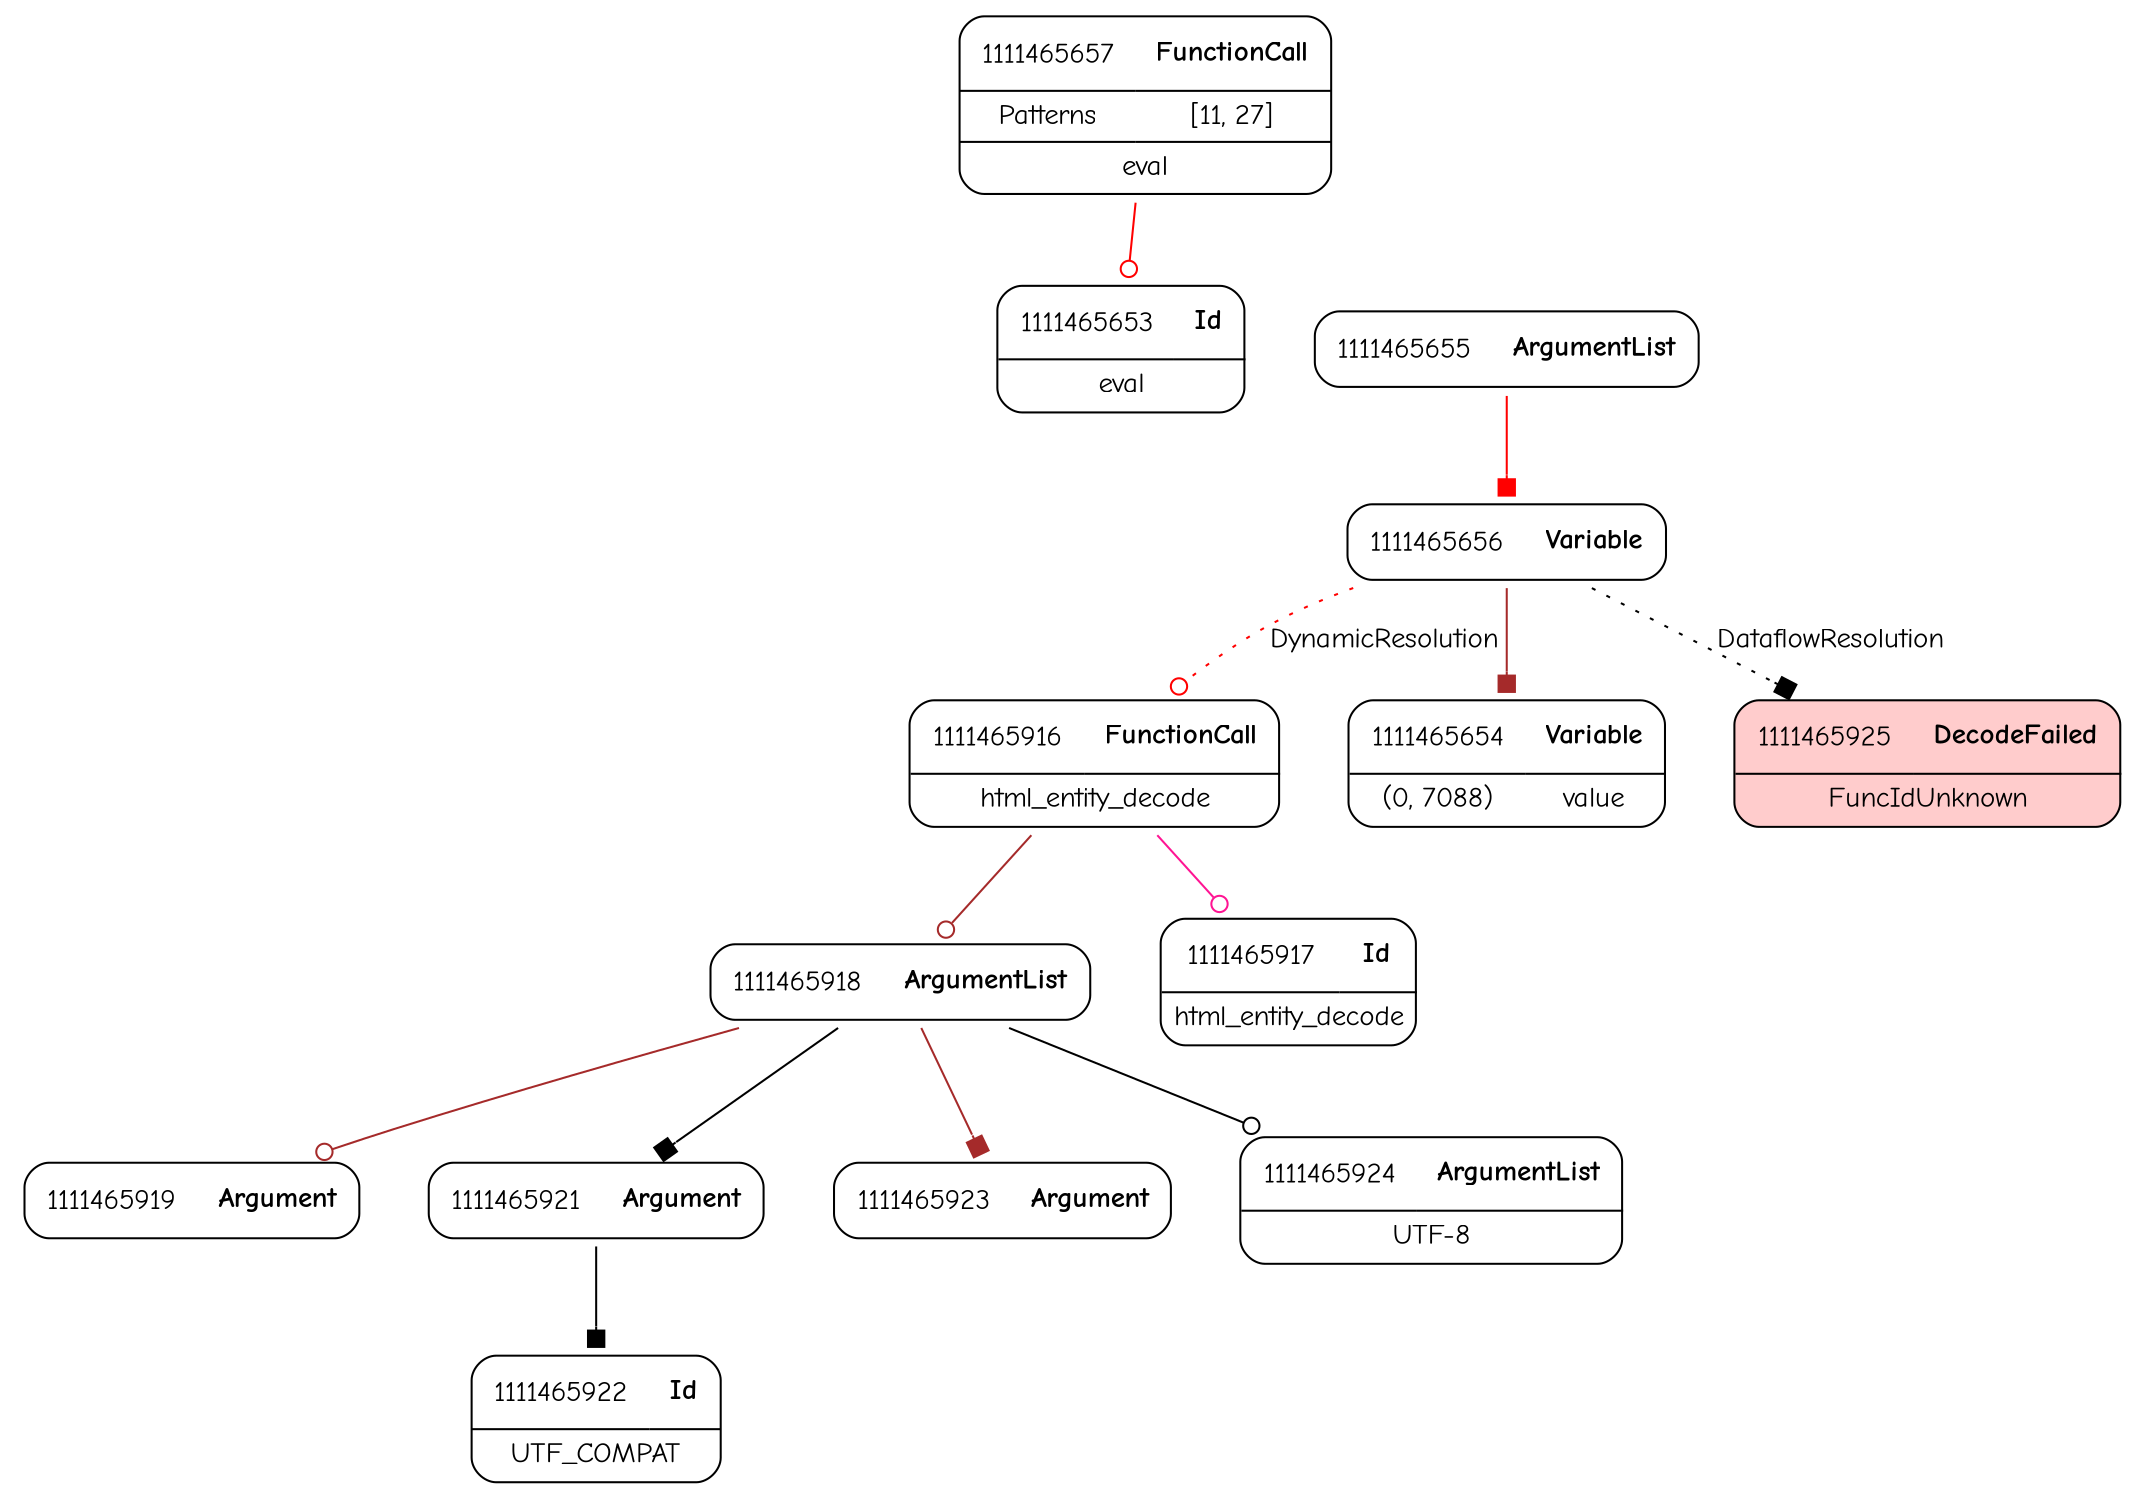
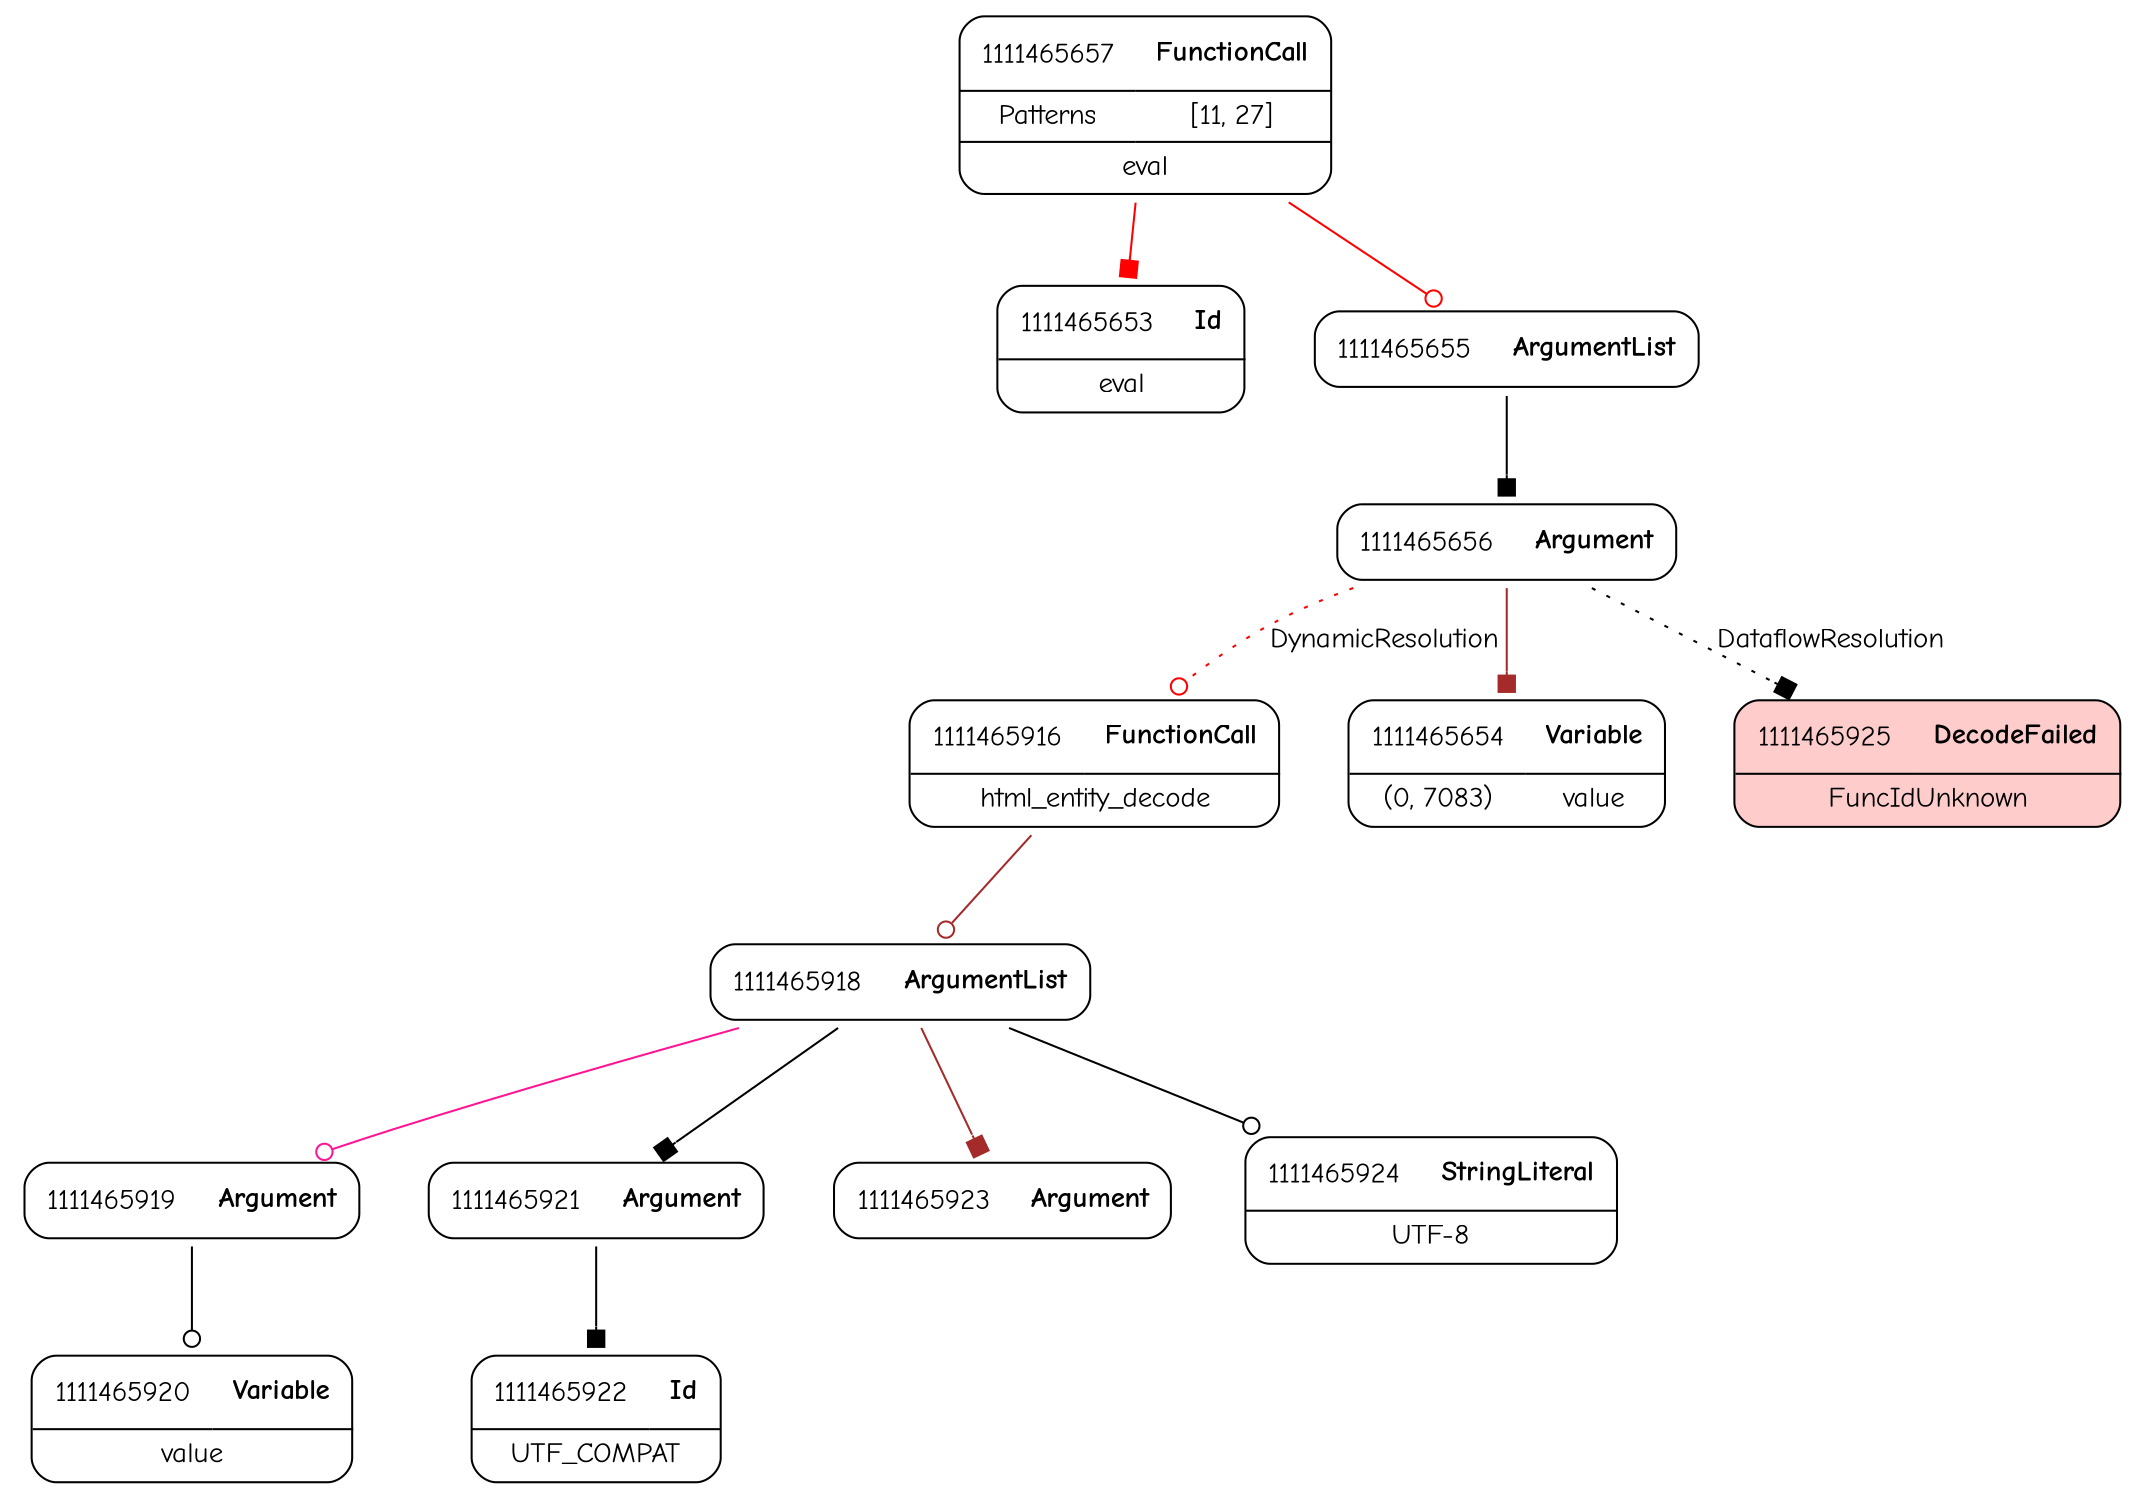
edge "1111465657" -> "1111465653": arrowhead odot -> box
edge "1111465657" -> "1111465655": added
edge "1111465655" -> "1111465656": color red -> black
node "1111465656": text "Variable" -> "Argument"
node "1111465654": text "(0, 7088)" -> "(0, 7083)"
node "1111465917": removed
edge "1111465918" -> "1111465919": color brown -> deeppink
node "1111465924": text "ArgumentList" -> "StringLiteral"
node "1111465920": added
